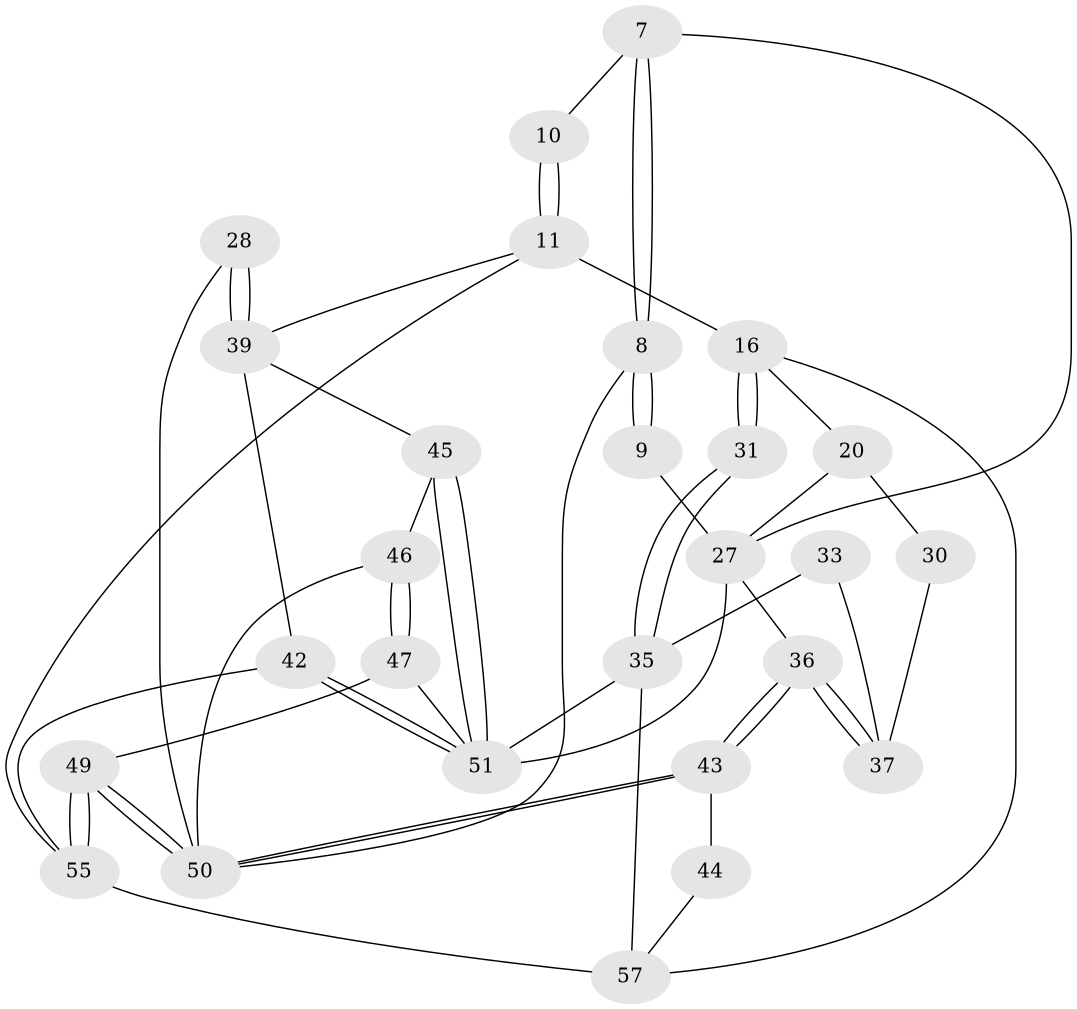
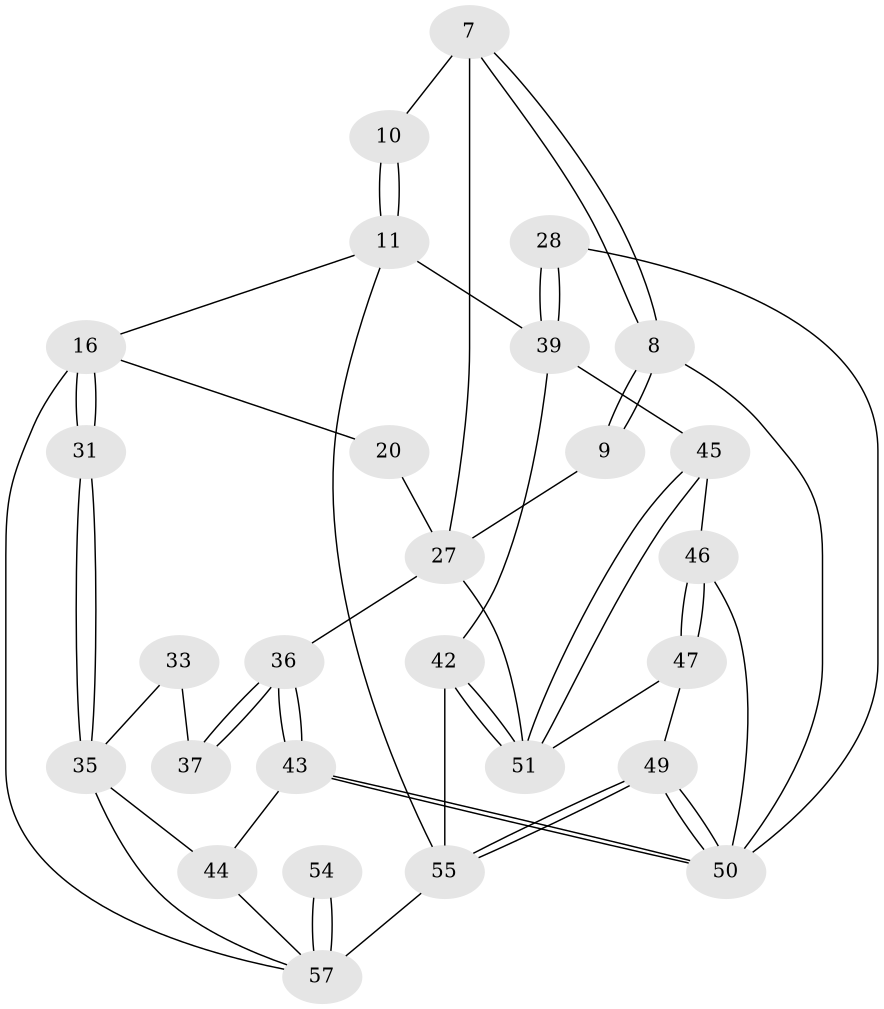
node "30": removed
edge "35" -- "51": now "35" -- "44"
node "54": added
